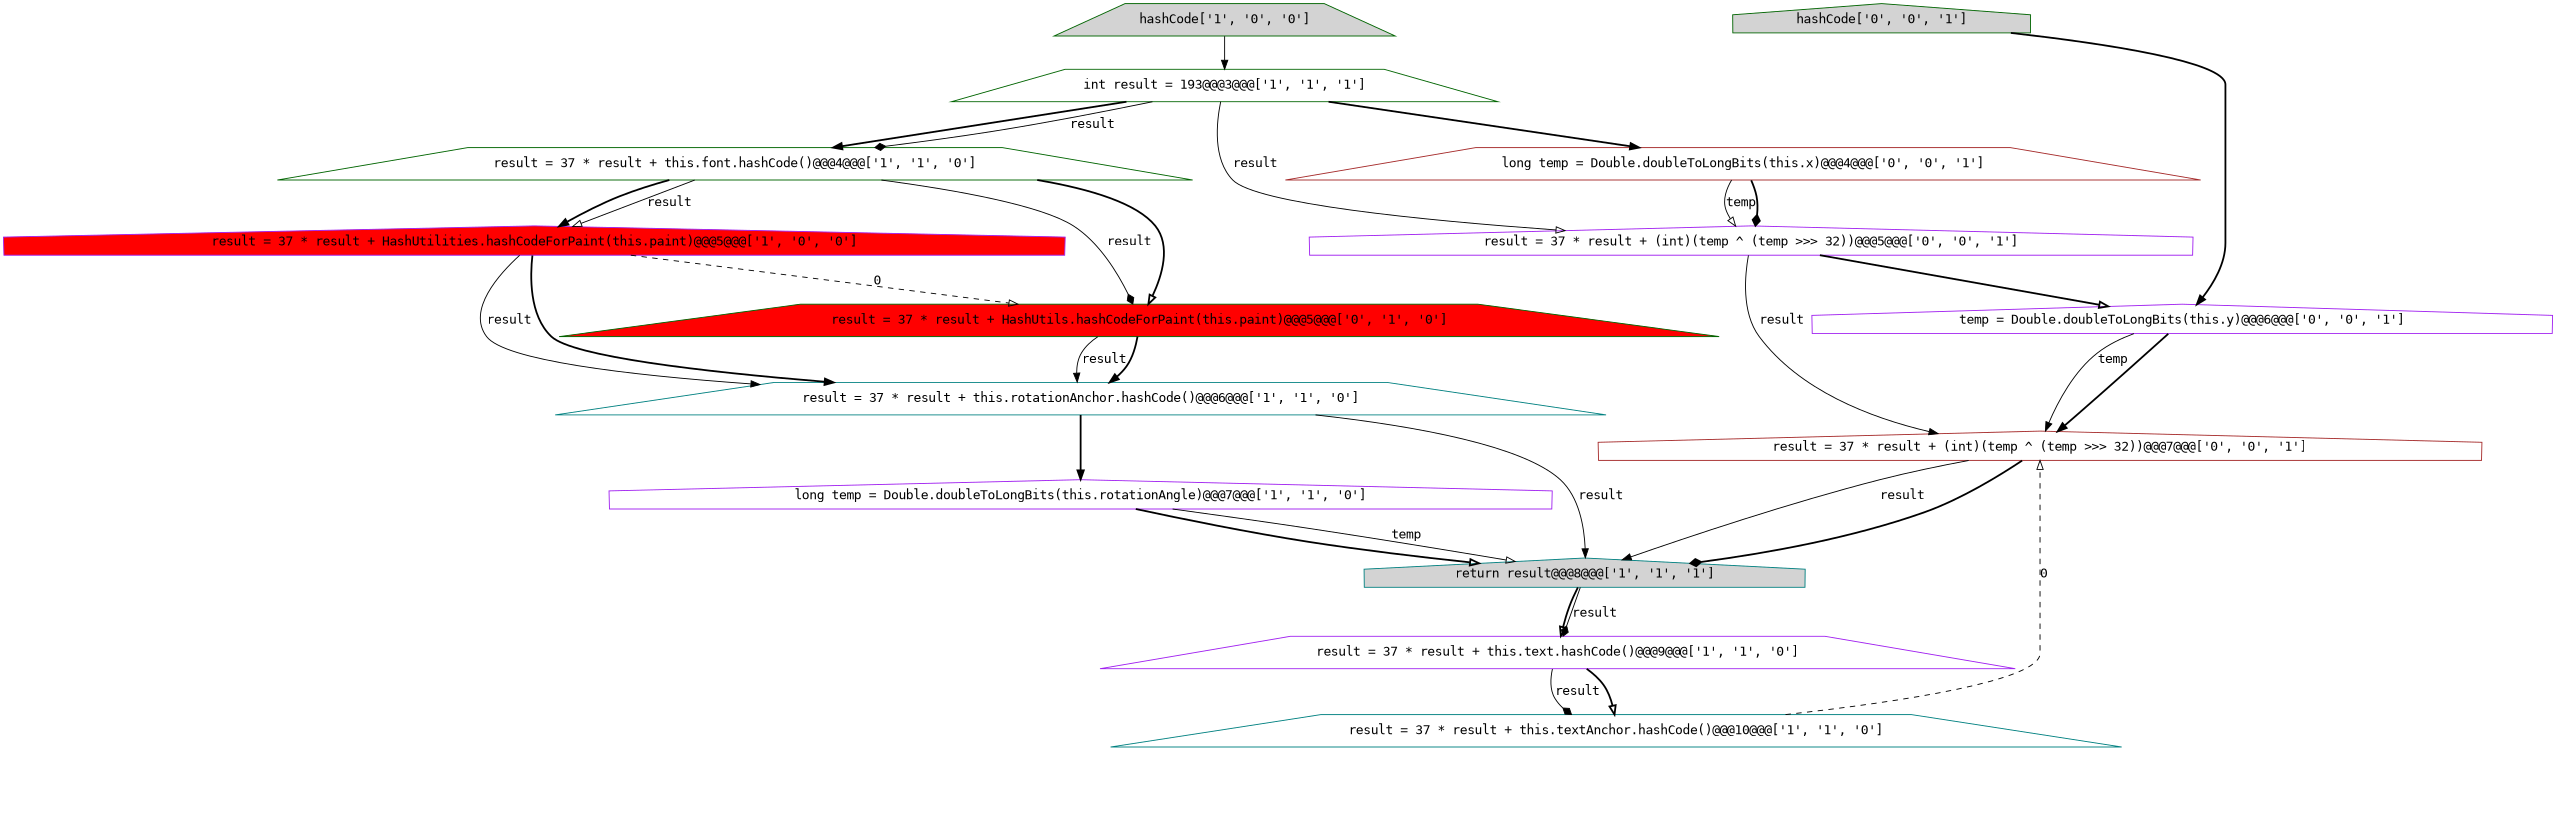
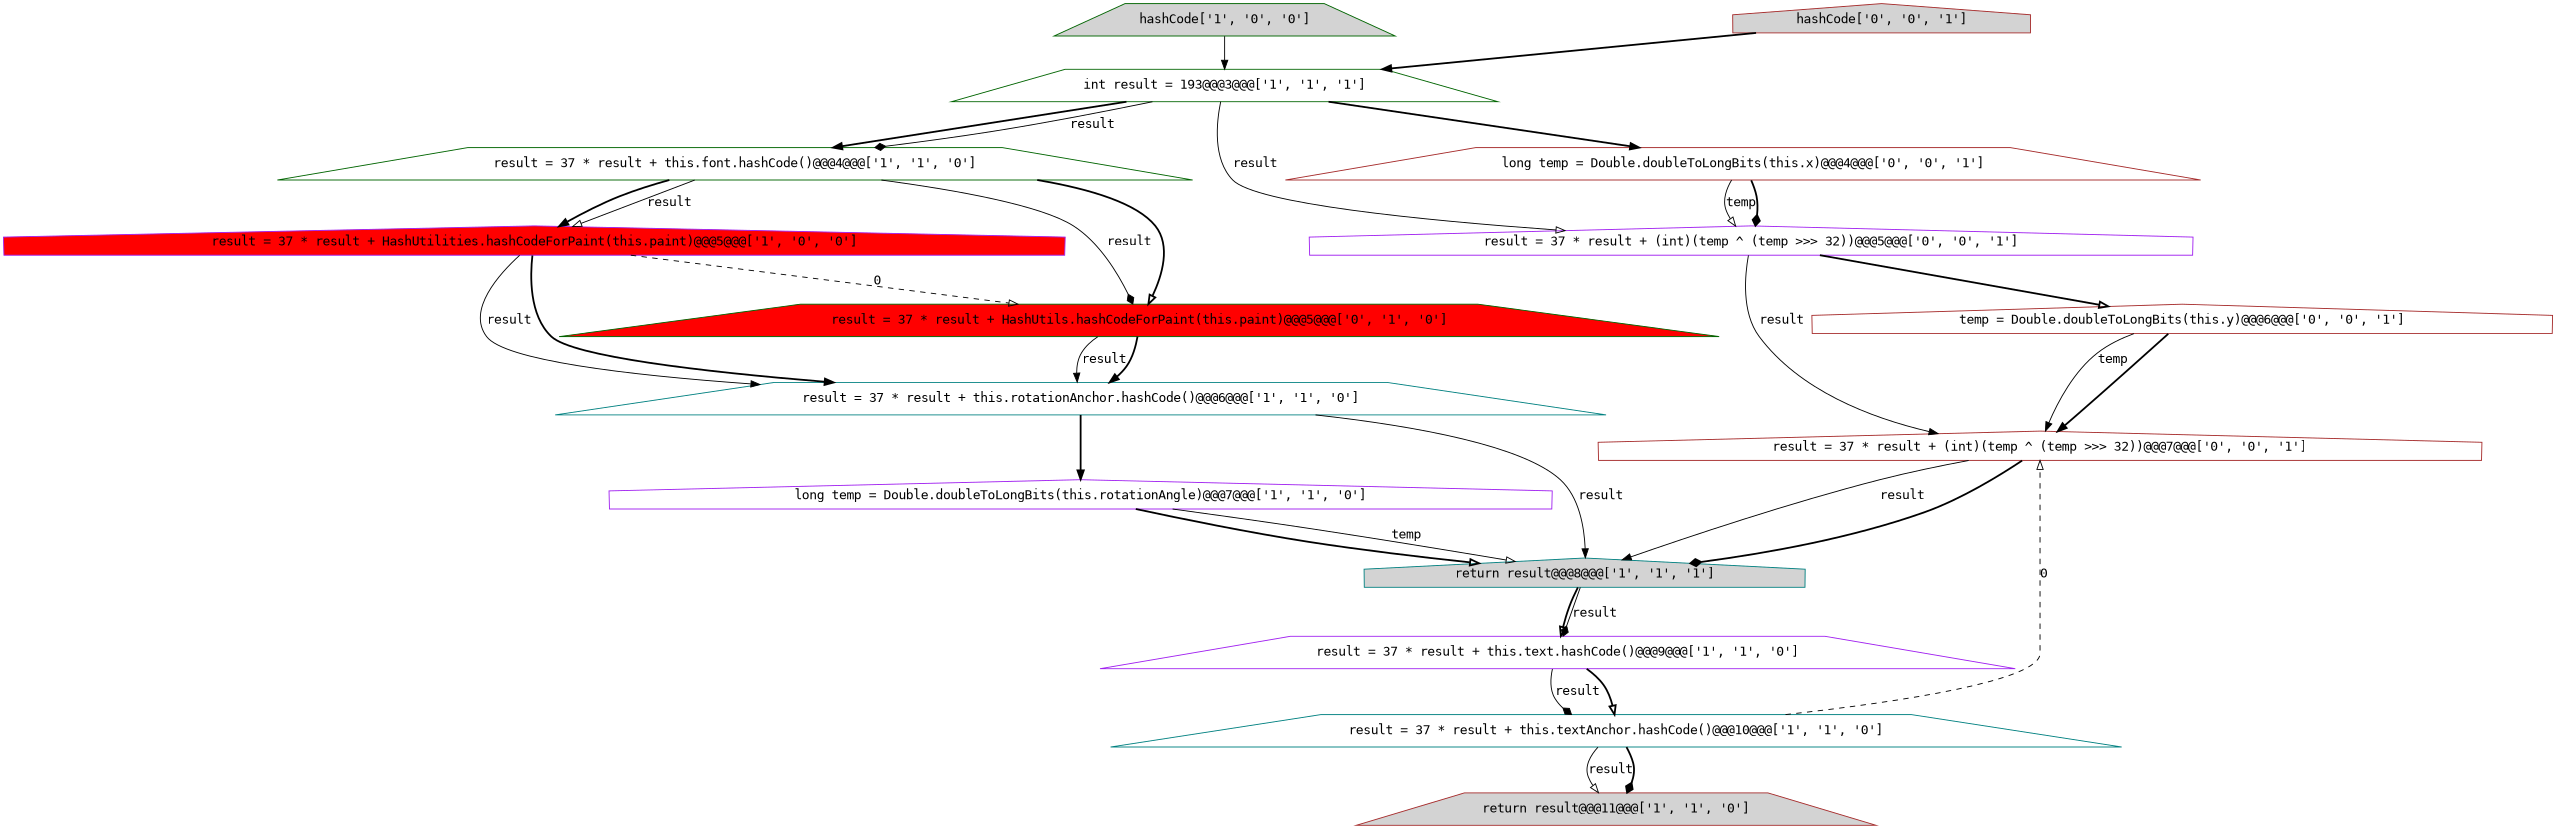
node "hashCode['0', '0', '1']": color darkgreen -> brown
edge "hashCode['0', '0', '1']" -> "temp = Double.doubleToLongBits(this.y)@@@6@@@['0', '0', '1']": now "hashCode['0', '0', '1']" -> "int result = 193@@@3@@@['1', '1', '1']"
node "temp = Double.doubleToLongBits(this.y)@@@6@@@['0', '0', '1']": color purple -> brown
node "return result@@@11@@@['1', '1', '0']": added
